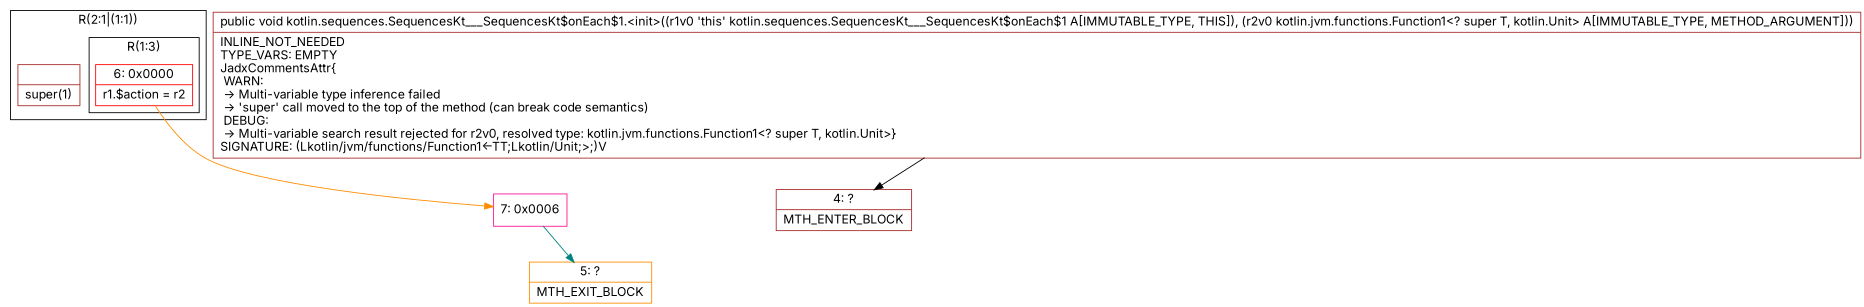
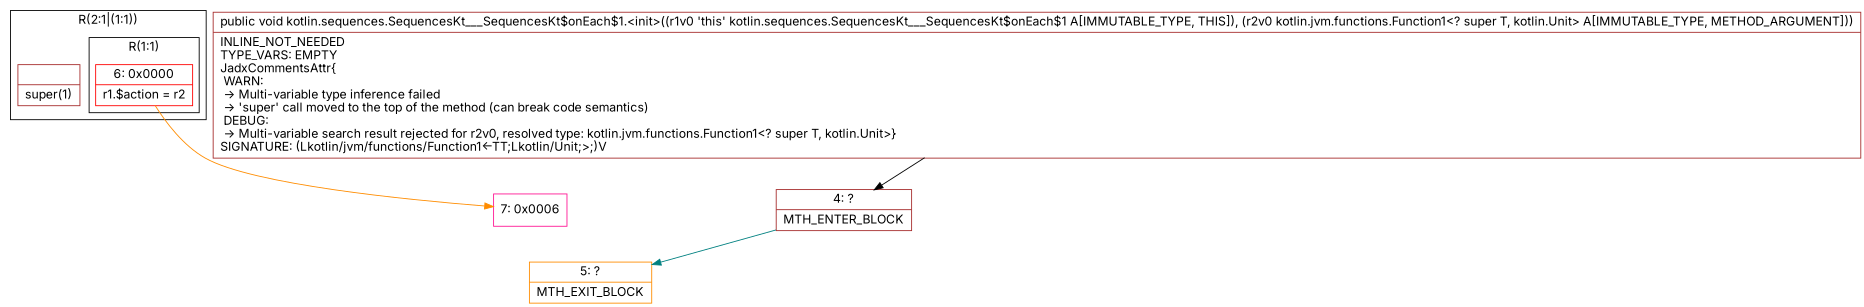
cluster "R(1:3)": label "R(1:3)" -> "R(1:1)"
edge "7: 0x0006" -> "5: ?": now "4: ?" -> "5: ?"
